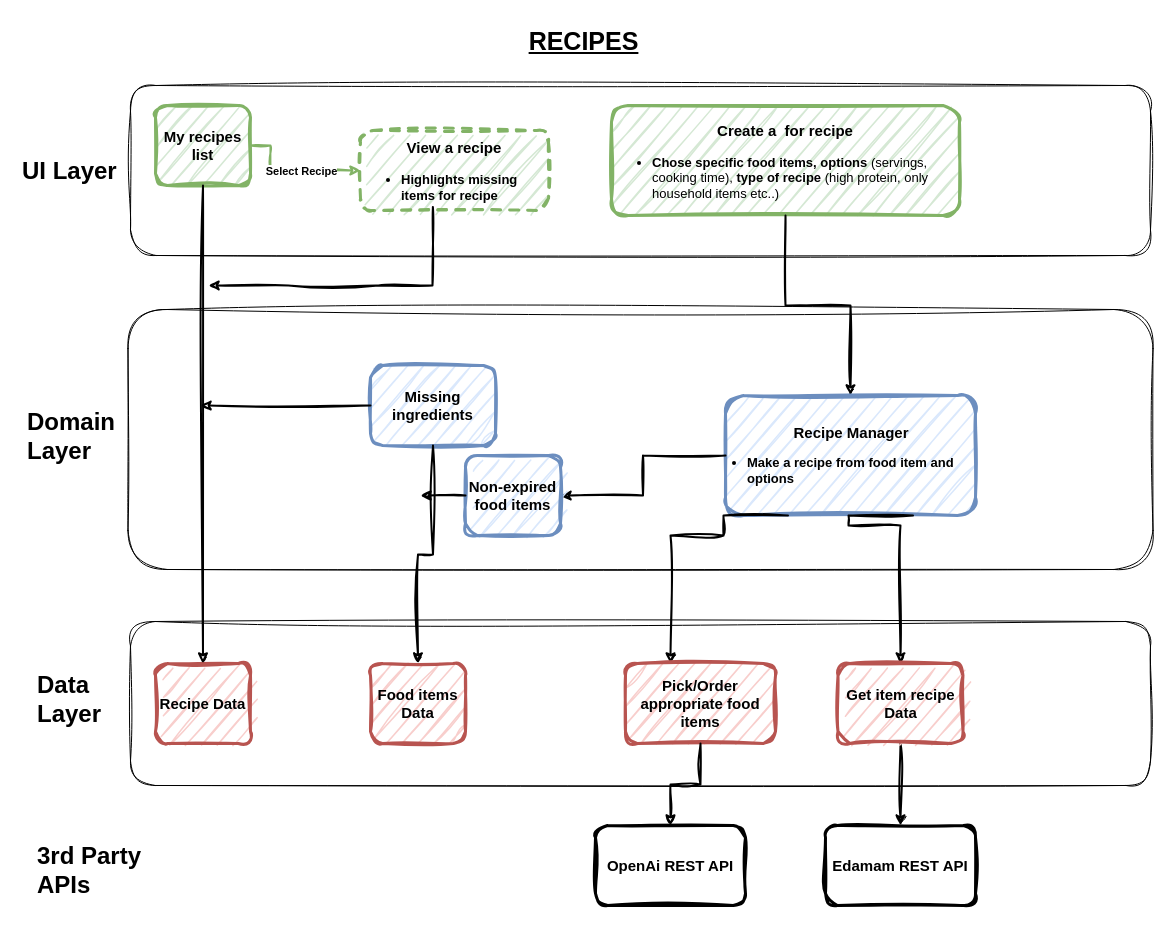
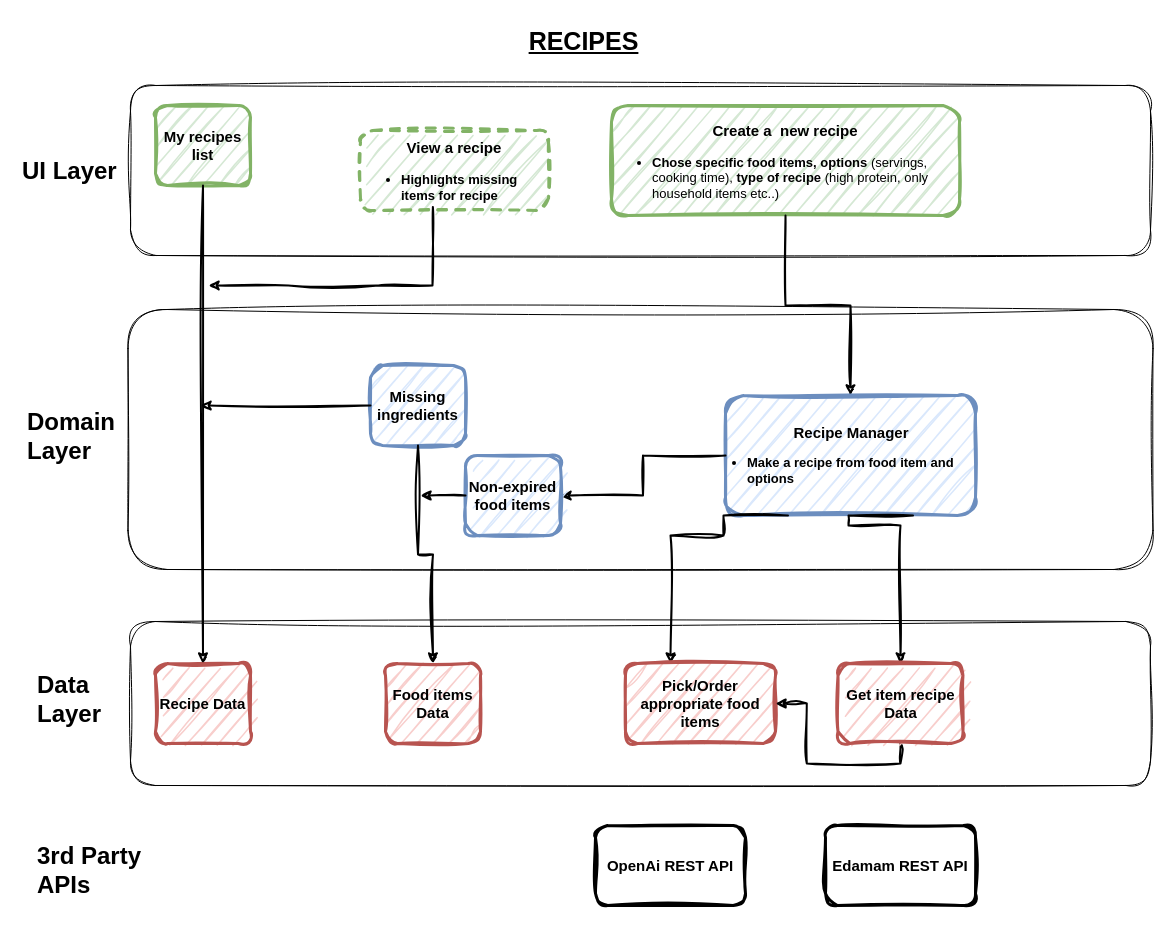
node "Create a for recipe Chose specific food items, options (servings, cooking time), type of recipe (high protein, only household items etc..)": label "Create a for recipe Chose specific food items, options (servings, cooking time), type of recipe (high protein, only household items etc..)" -> "Create a new recipe Chose specific food items, options (servings, cooking time), type of recipe (high protein, only household items etc..)"
edge "My recipes list" -> "View a recipe Highlights missing items for recipe": removed, label "Select Recipe"
node "Missing ingredients": size 125x80 -> 95x80
node "Food items Data": moved (418, 704) -> (433, 704)
edge "Pick/Order appropriate food items" -> "OpenAi REST API": removed
edge "Get item recipe Data" -> "Edamam REST API": now "Get item recipe Data" -> "Pick/Order appropriate food items"
